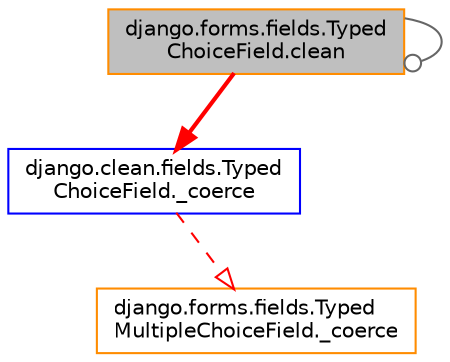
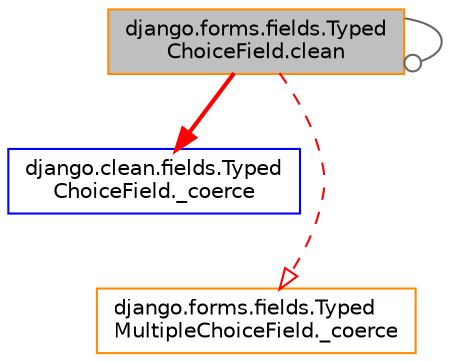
edge "django.clean.fields.Typed ChoiceField._coerce" -> "django.forms.fields.Typed MultipleChoiceField._coerce": now "django.forms.fields.Typed ChoiceField.clean" -> "django.forms.fields.Typed MultipleChoiceField._coerce"
